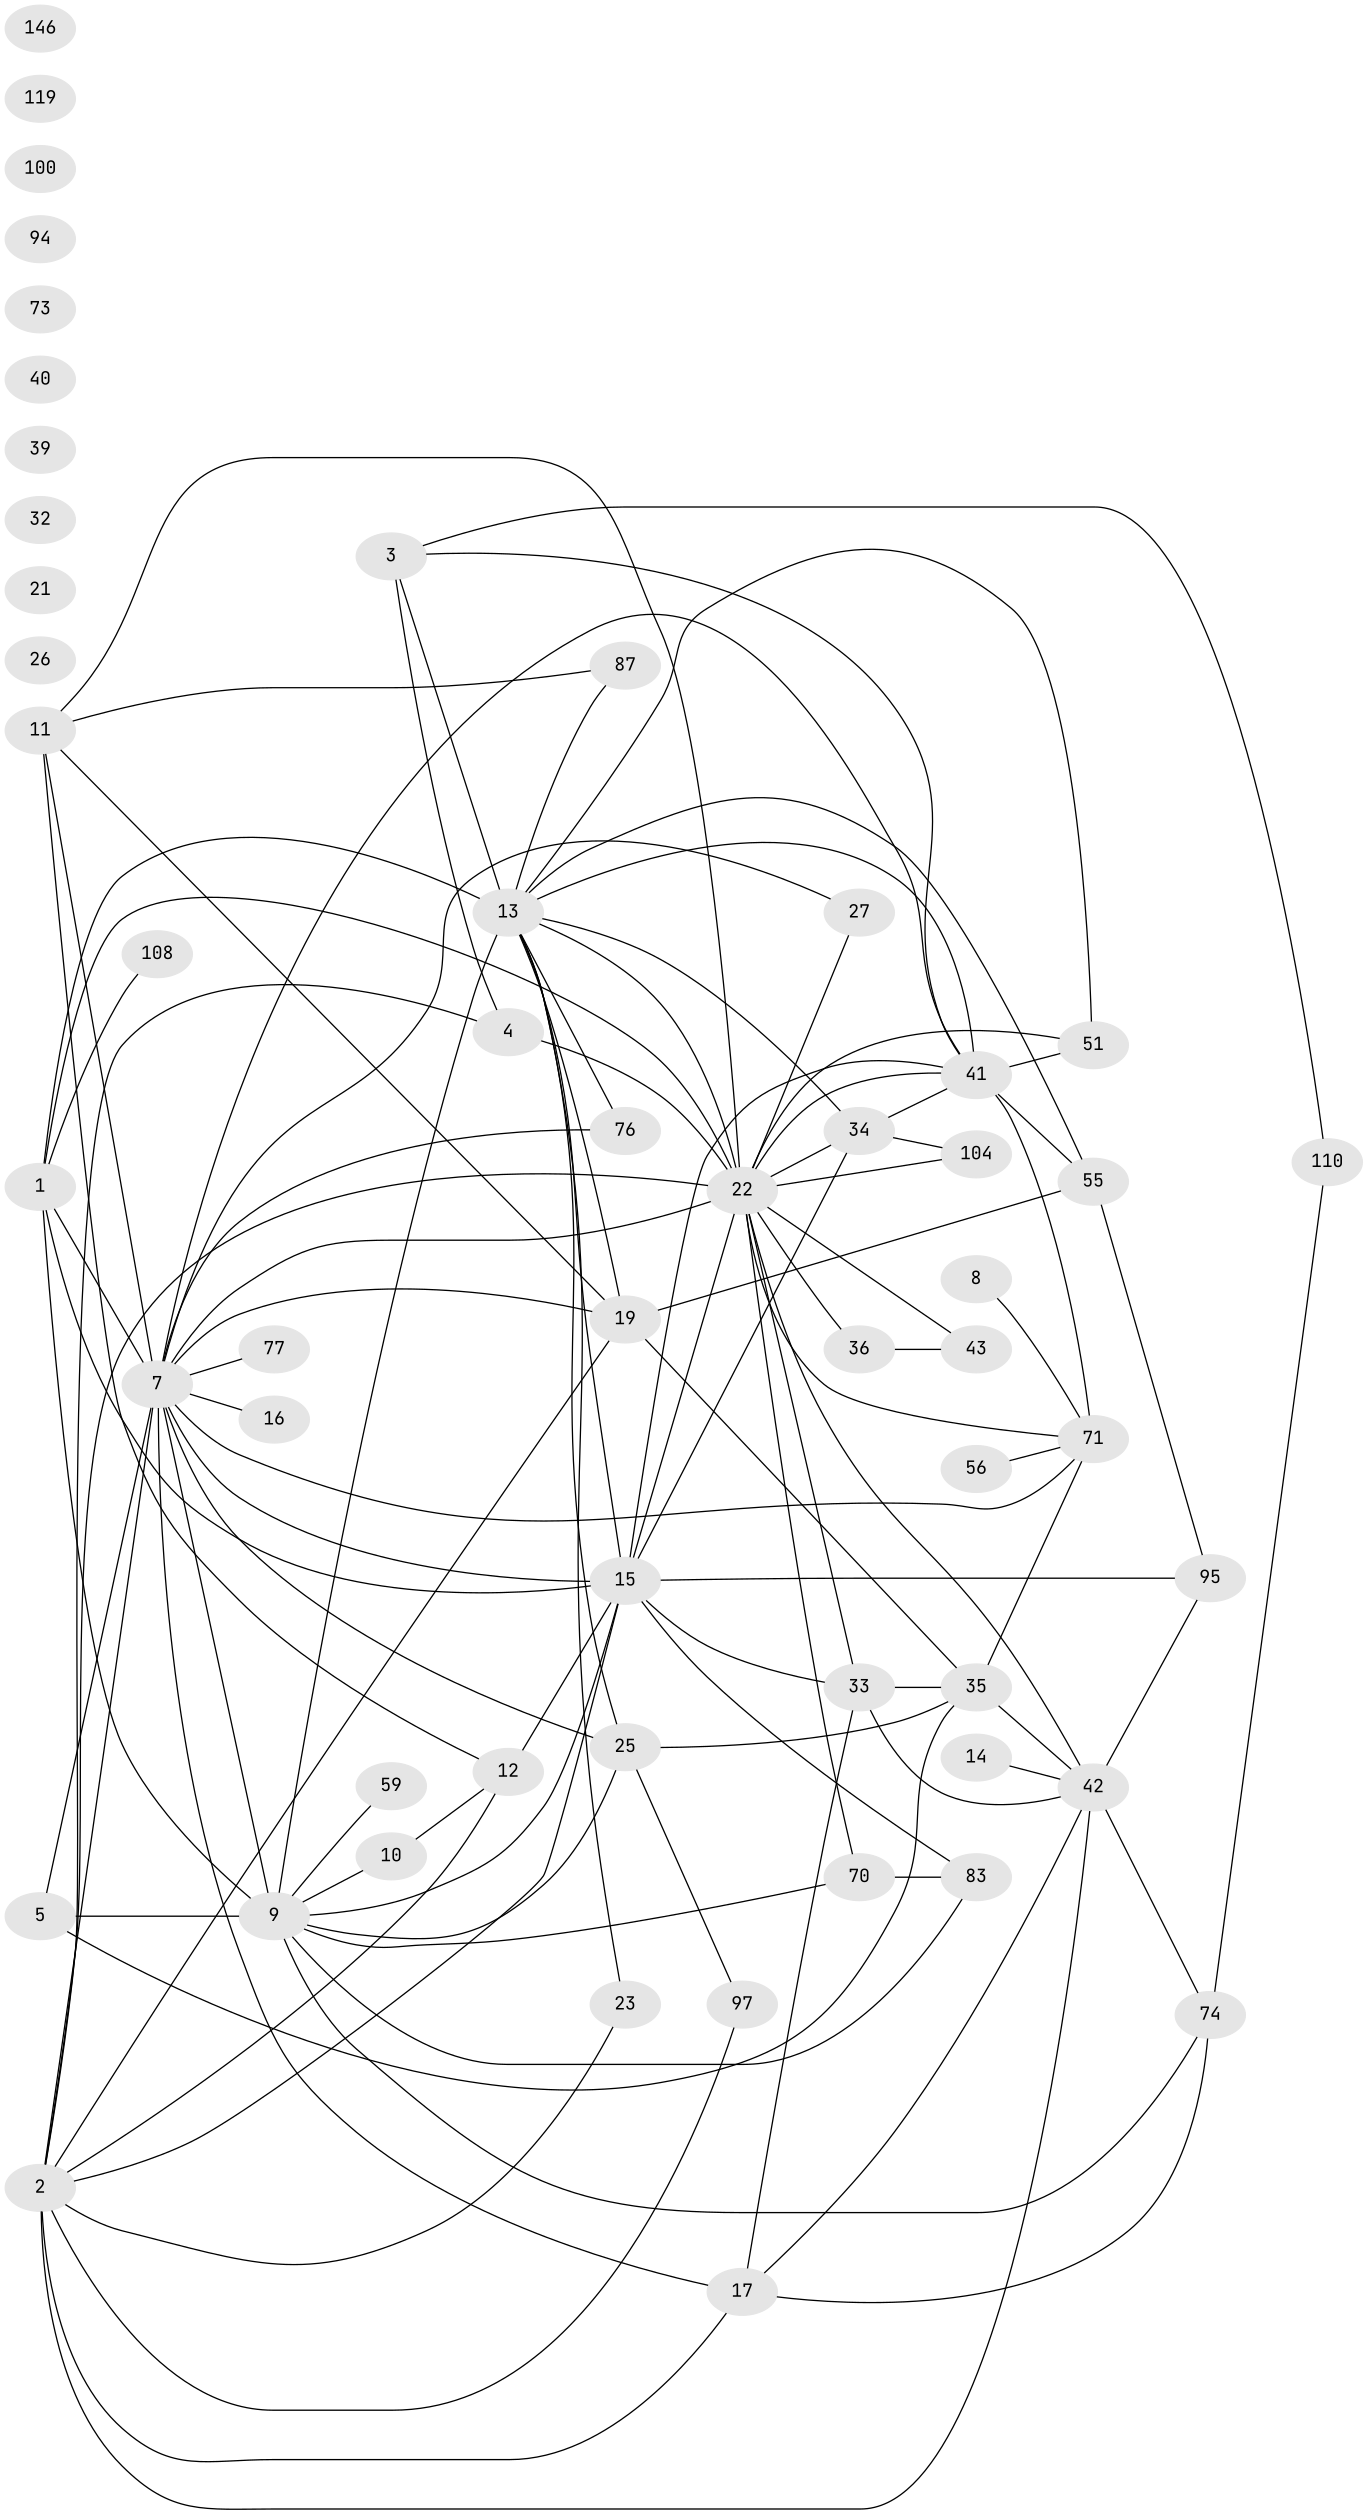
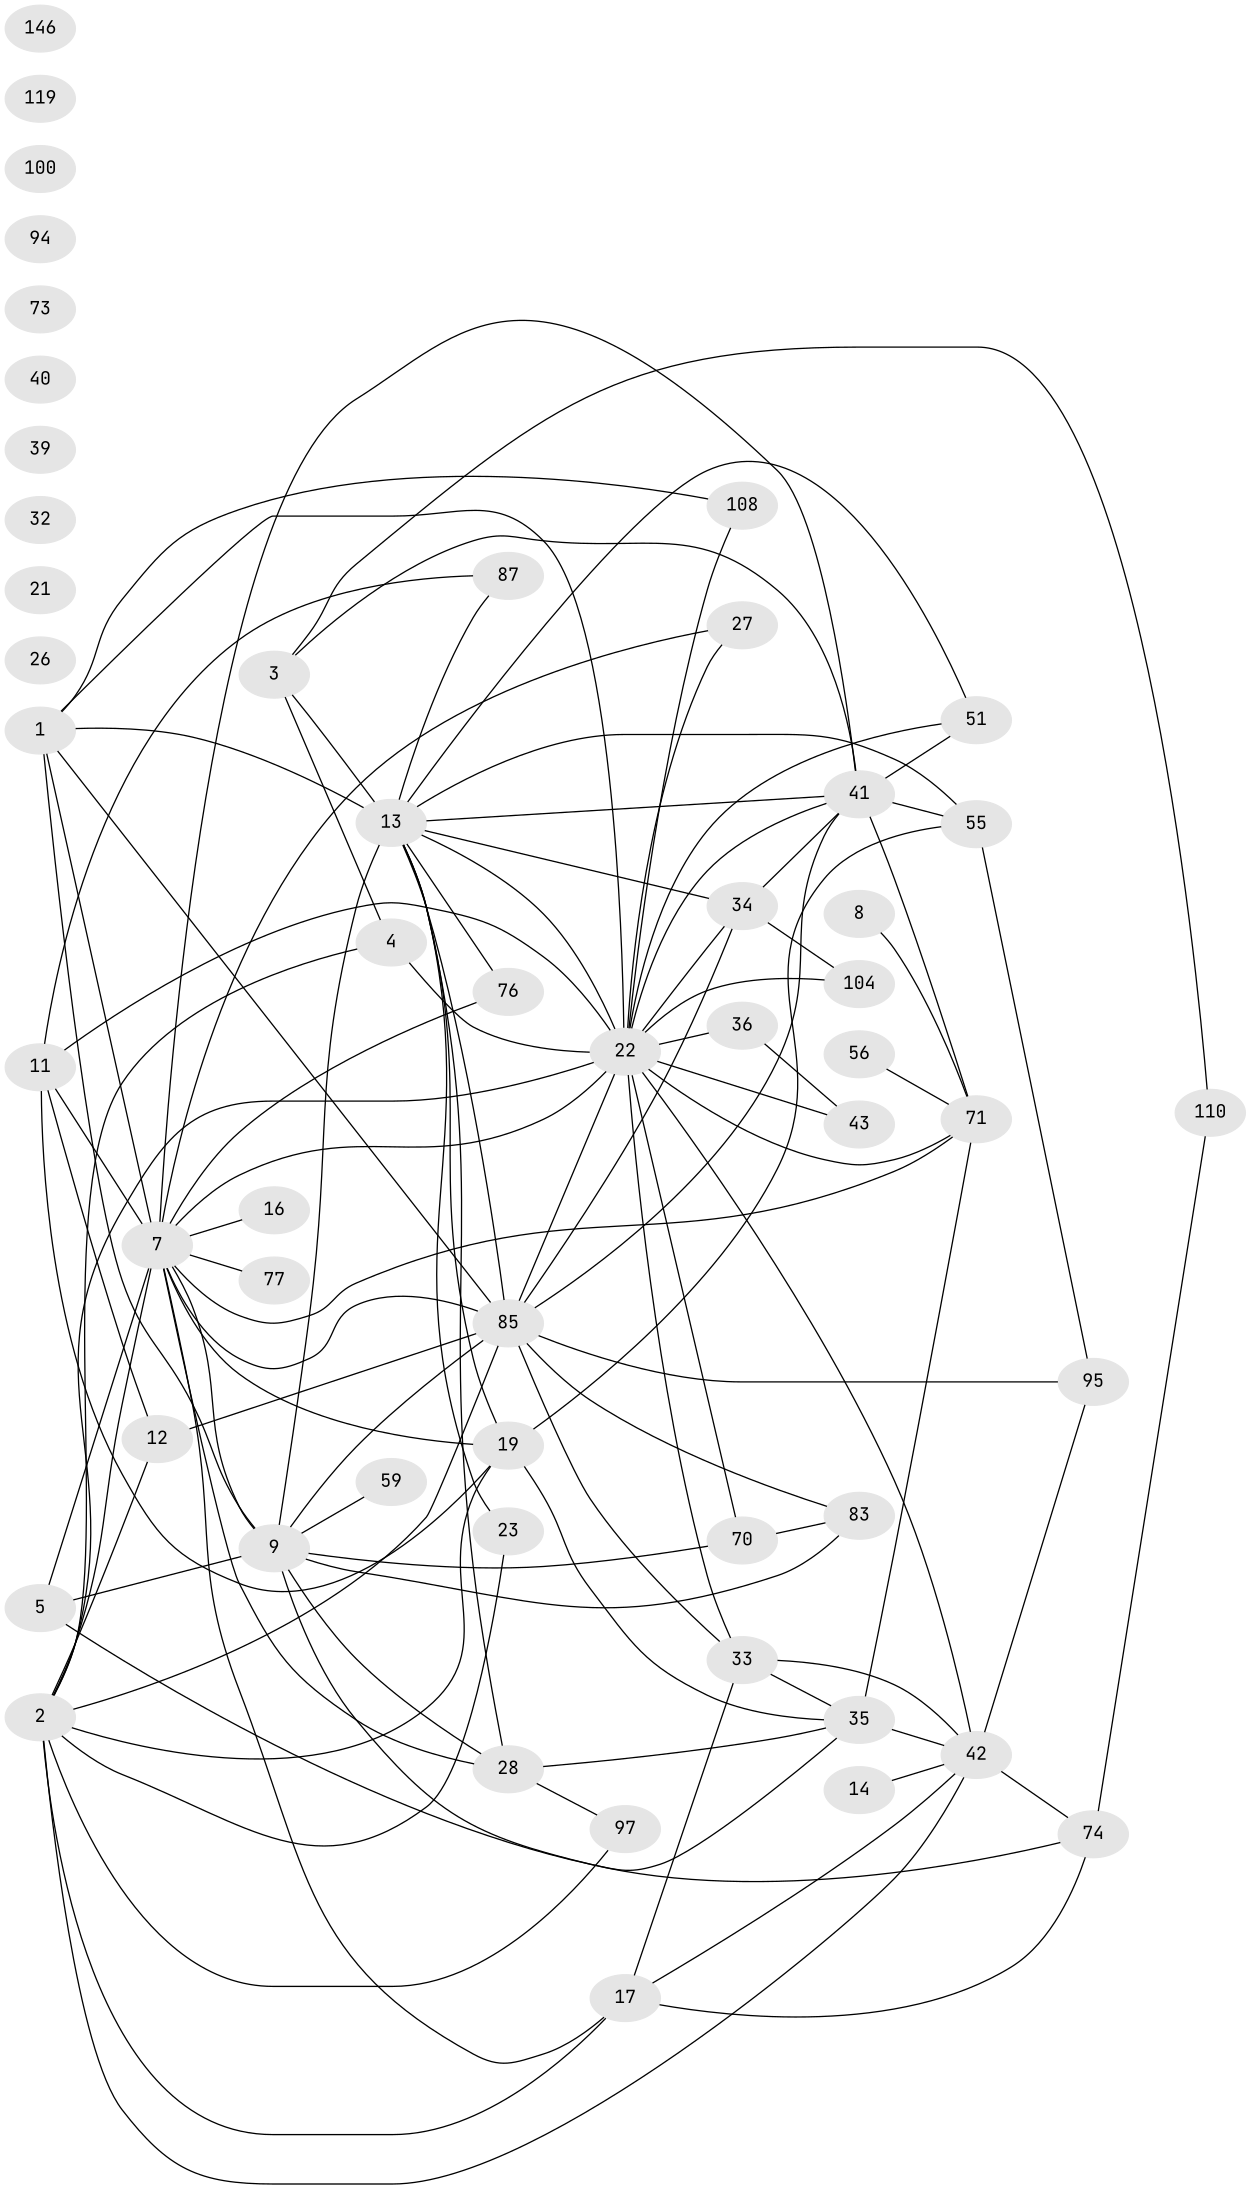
edge "108" -- "22": added
node "15": label "15" -> "85"
node "25": label "25" -> "28"
node "10": removed
